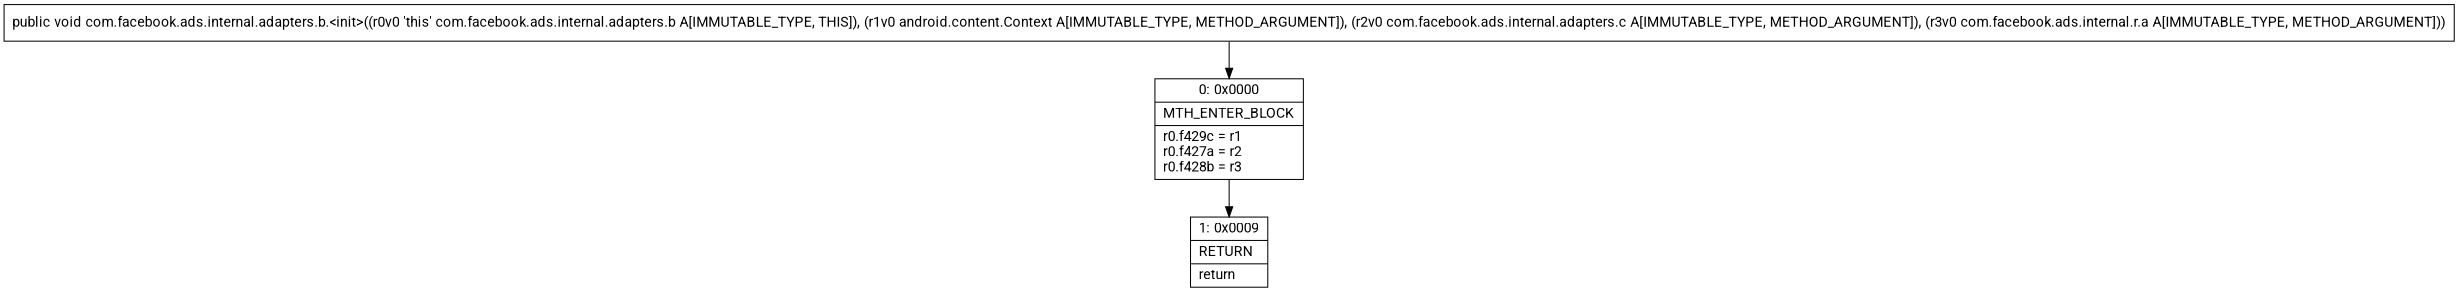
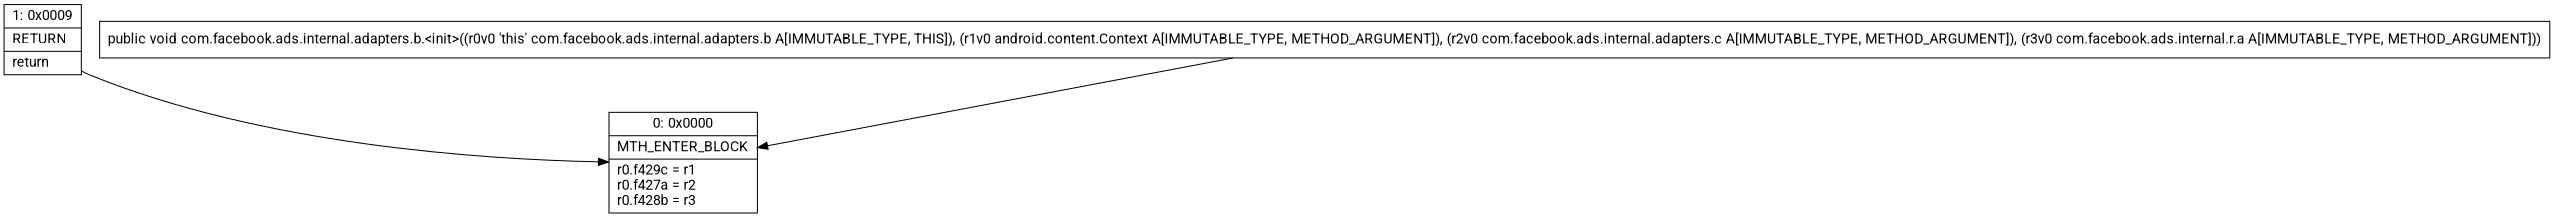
edge "0: 0x0000" -> "1: 0x0009": reversed
